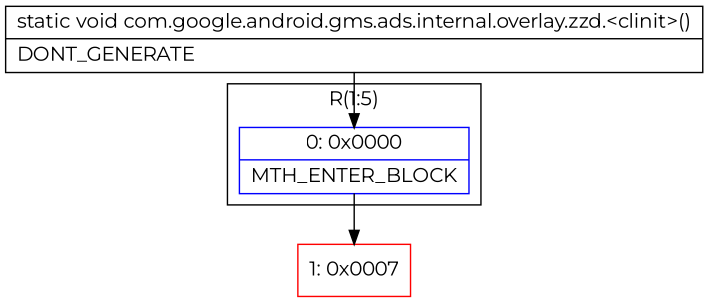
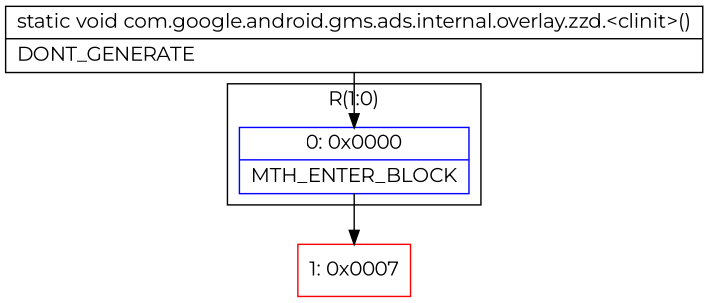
cluster "R(1:5)": label "R(1:5)" -> "R(1:0)"
